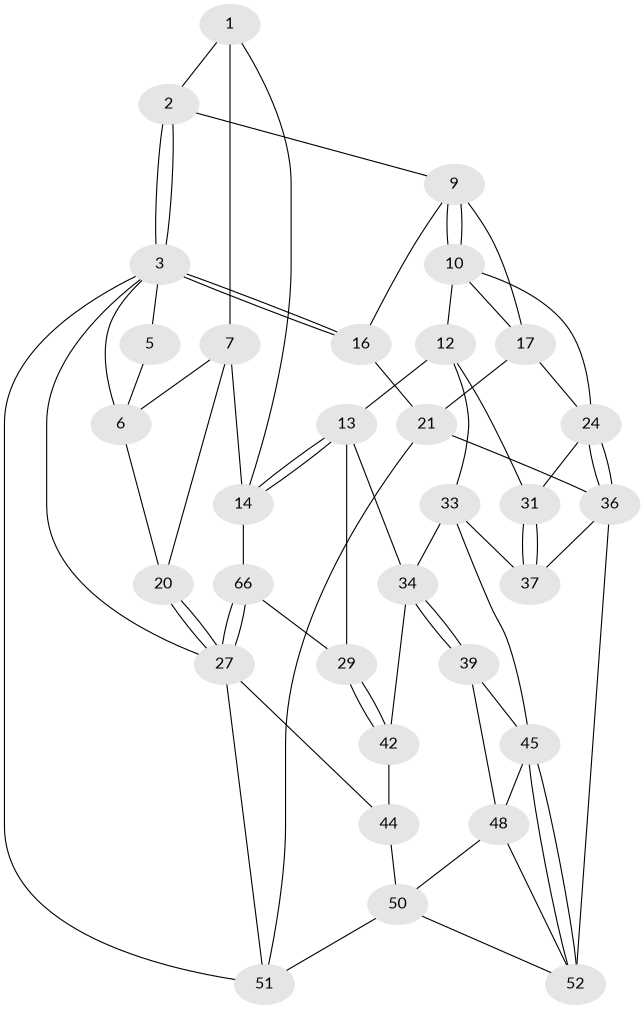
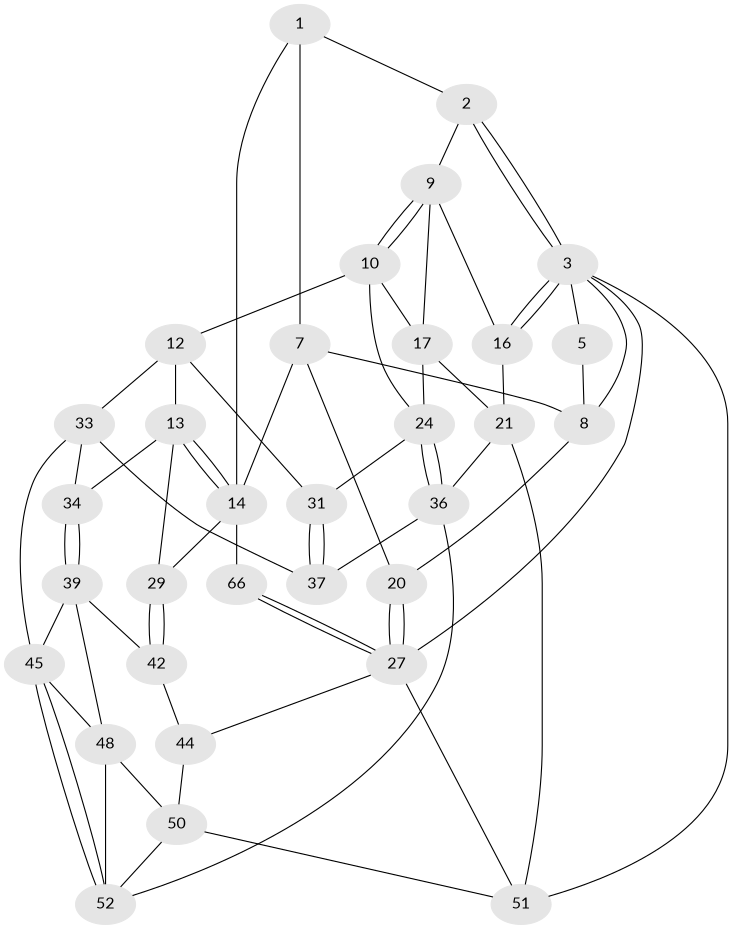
node "6": label "6" -> "8"
edge "66" -- "29": now "14" -- "29"
edge "34" -- "42": now "39" -- "42"
